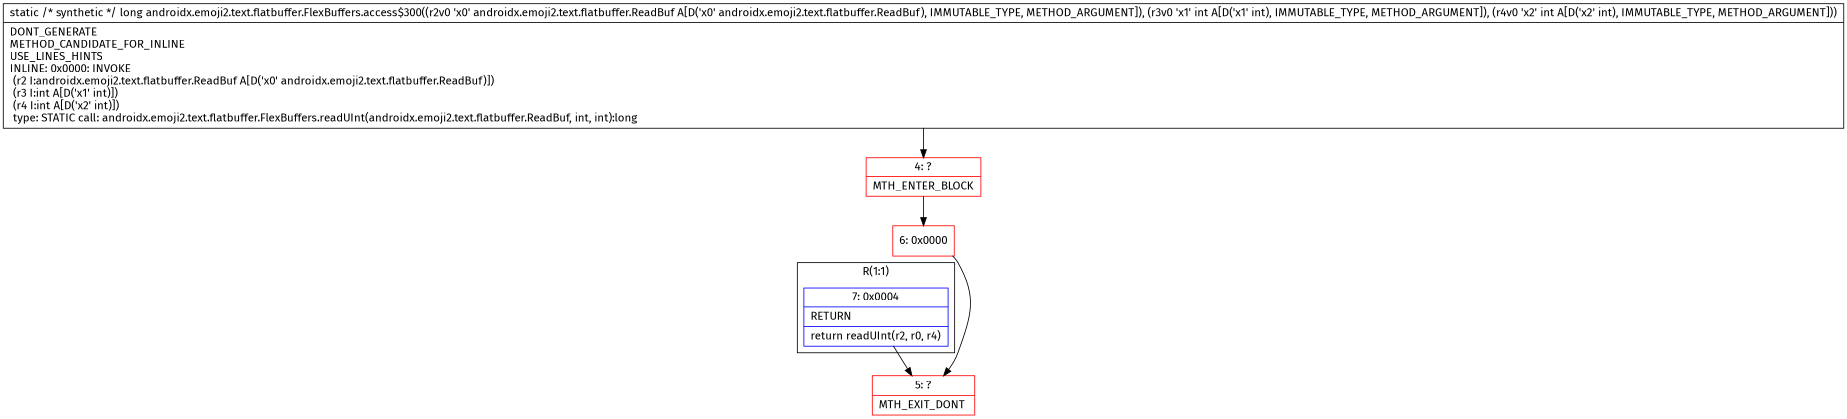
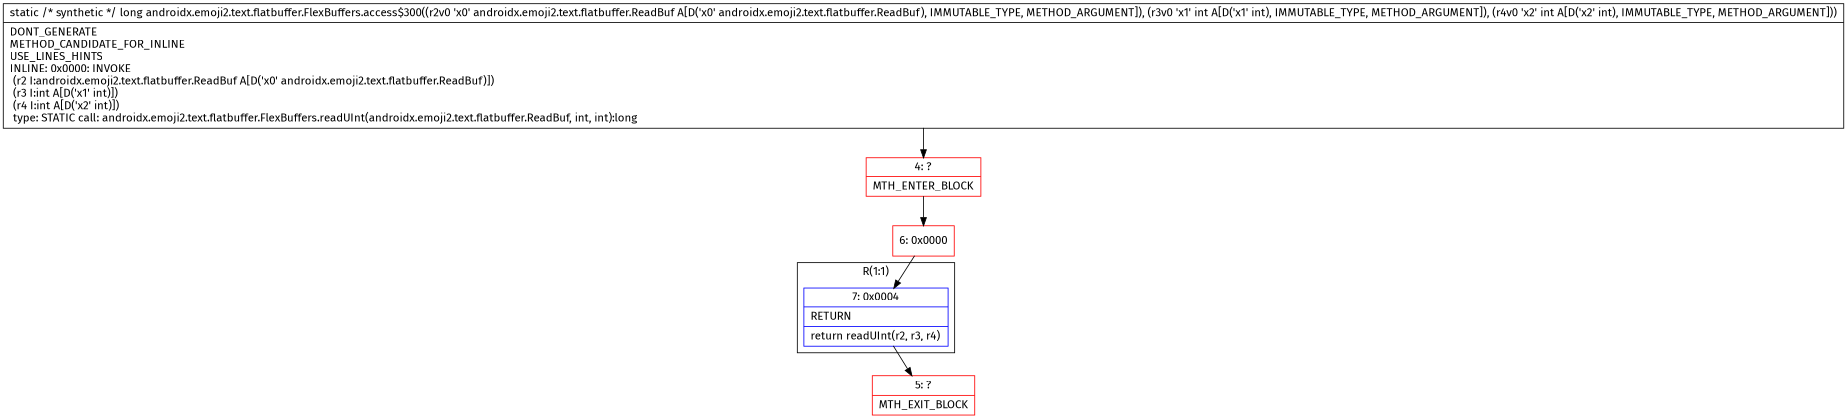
edge "6: 0x0000" -> "5: ?": now "6: 0x0000" -> "7: 0x0004"
node "7: 0x0004": text "return readUInt(r2, r0, r4)" -> "return readUInt(r2, r3, r4)"
node "5: ?": text "MTH_EXIT_DONT" -> "MTH_EXIT_BLOCK"
